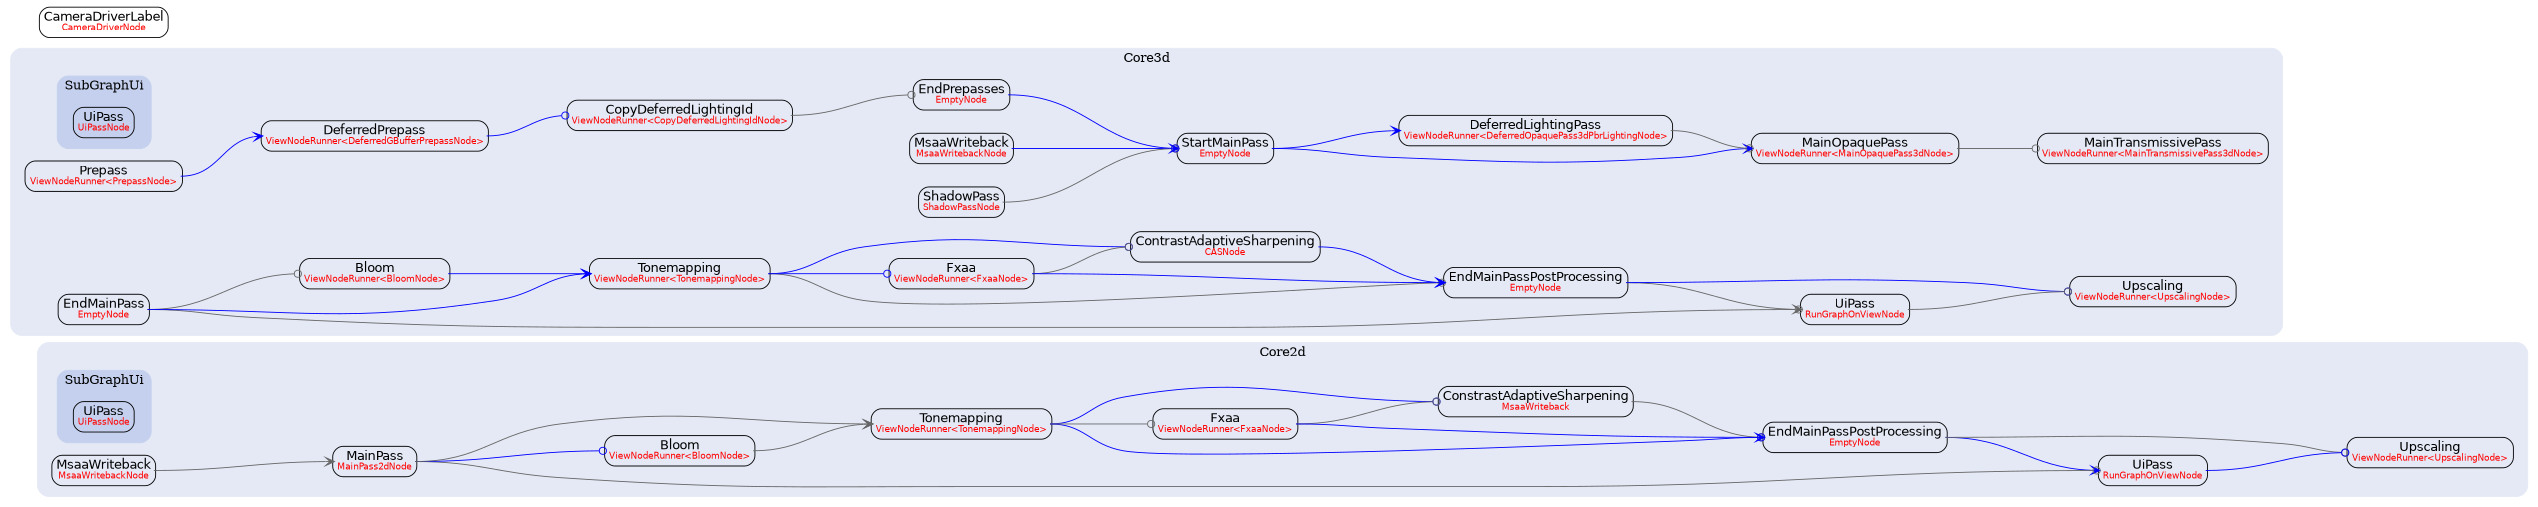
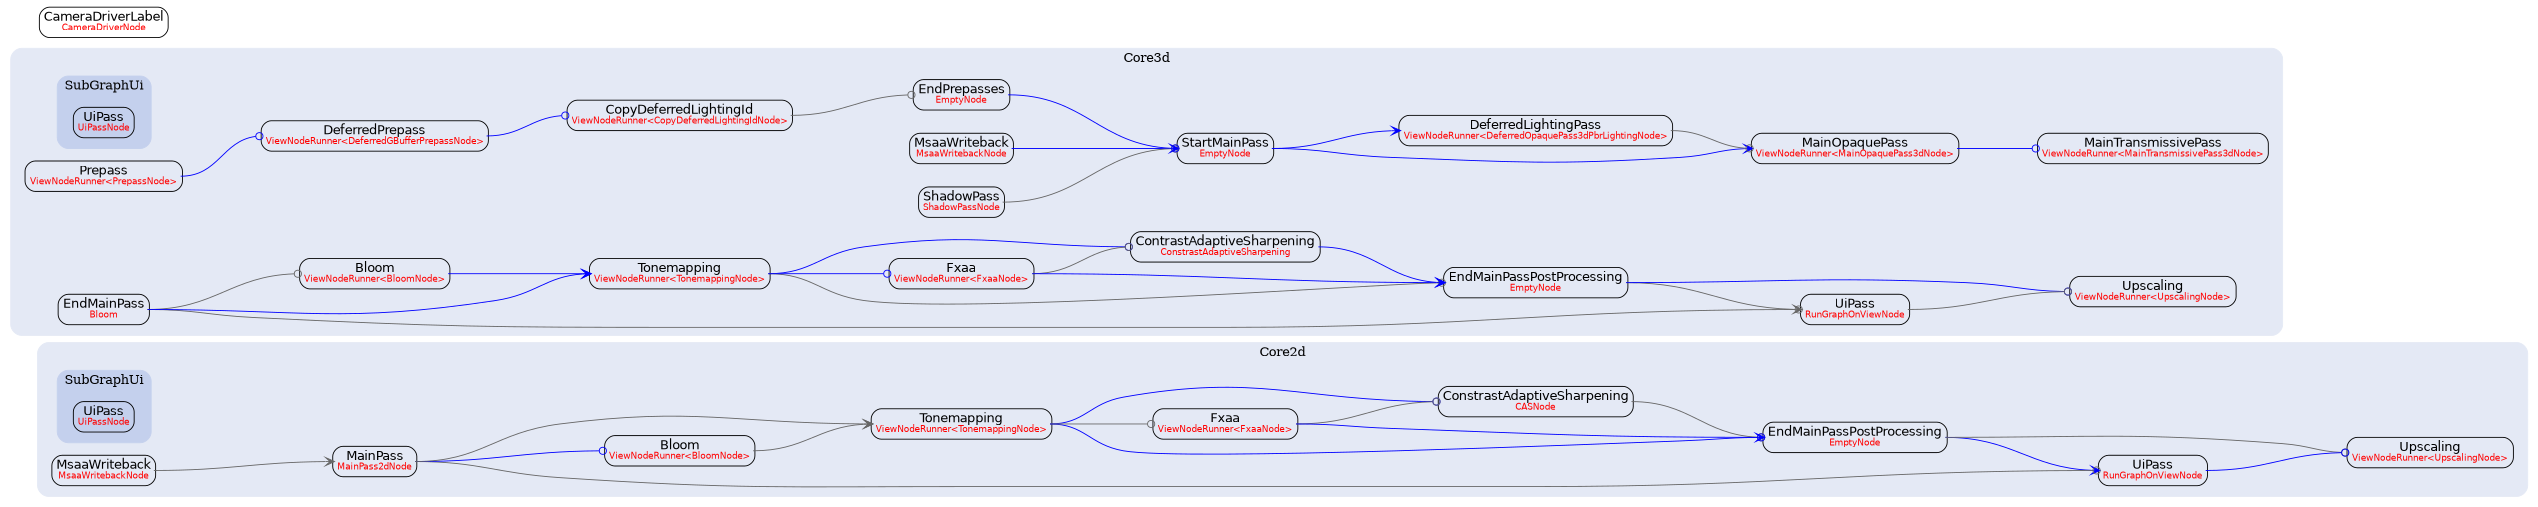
edge "MainOpaquePass" -> "MainTransmissivePass": color gray40 -> blue
edge "Prepass" -> "DeferredPrepass": arrowhead vee -> odot
node "ContrastAdaptiveSharpening": text "CASNode" -> "ConstrastAdaptiveSharpening"
node "EndMainPass": text "EmptyNode" -> "Bloom"
node "ConstrastAdaptiveSharpening": text "MsaaWriteback" -> "CASNode"
